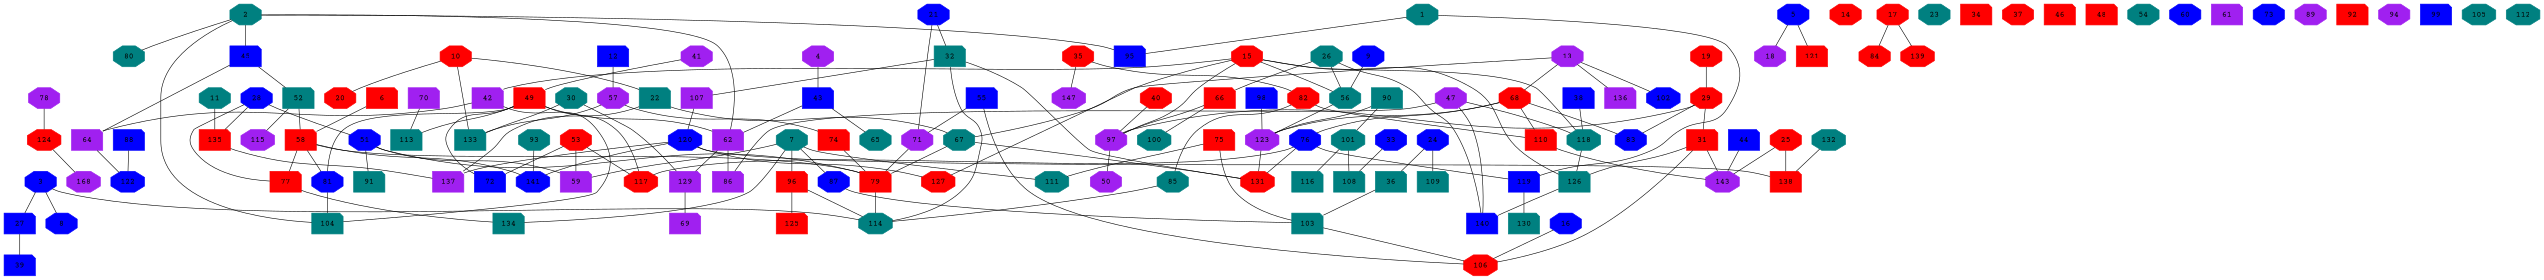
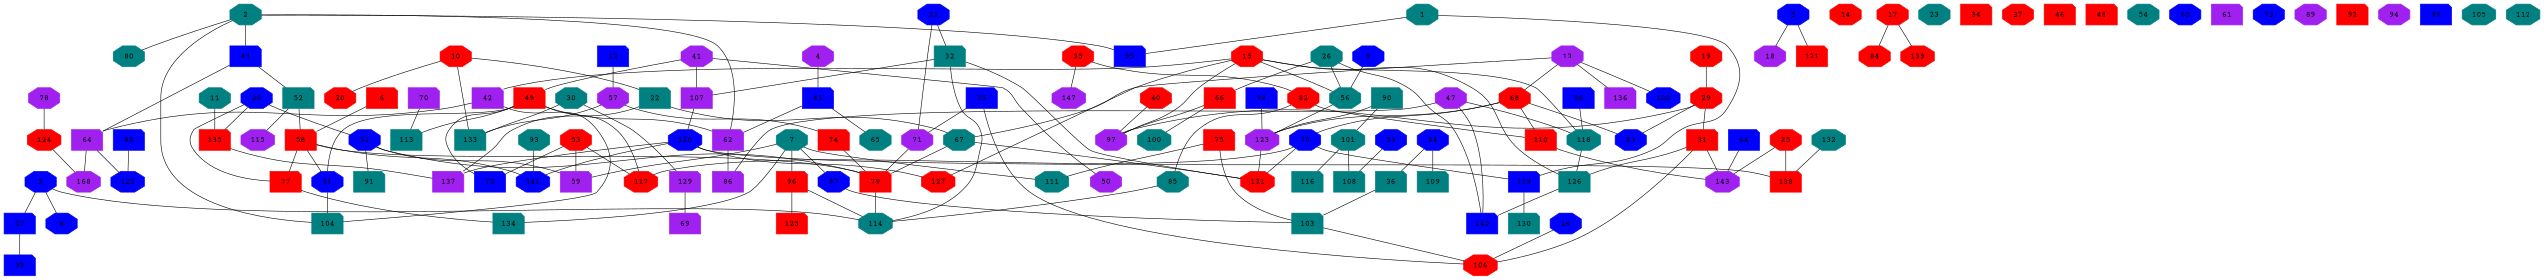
edge "41" -- "107": added
edge "64" -- "168": added
edge "62" -- "129": removed
edge "97" -- "50": now "41" -- "50"
